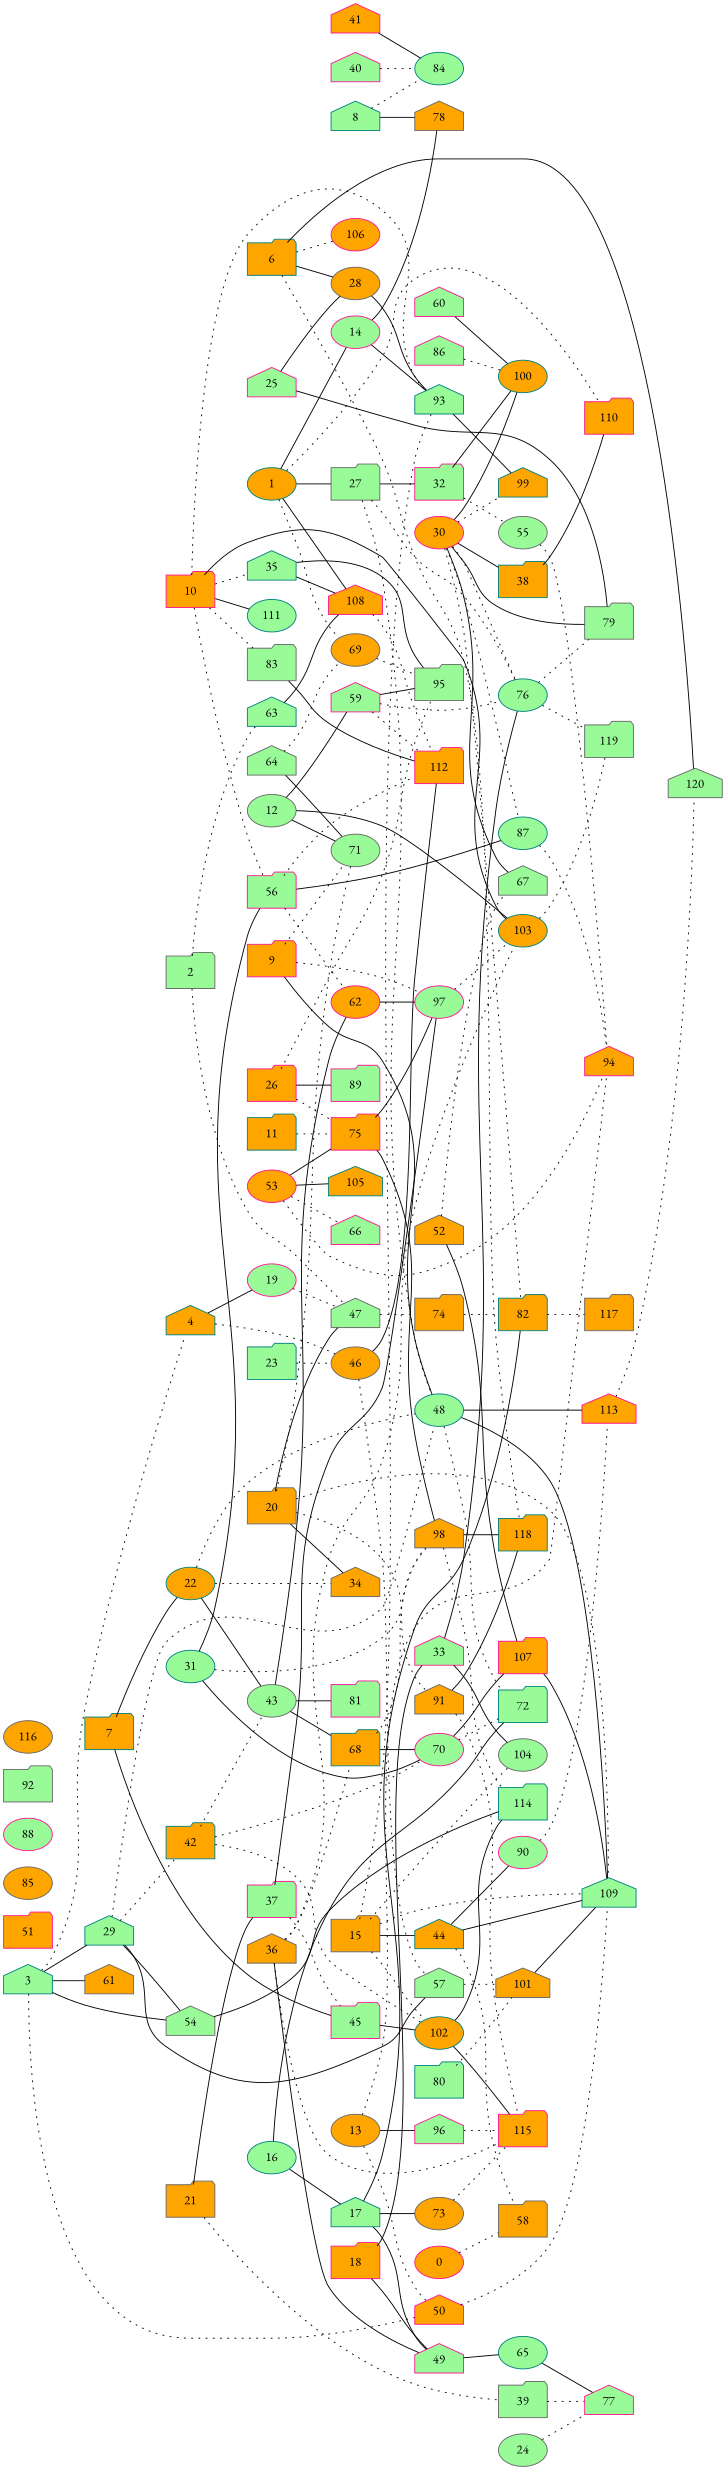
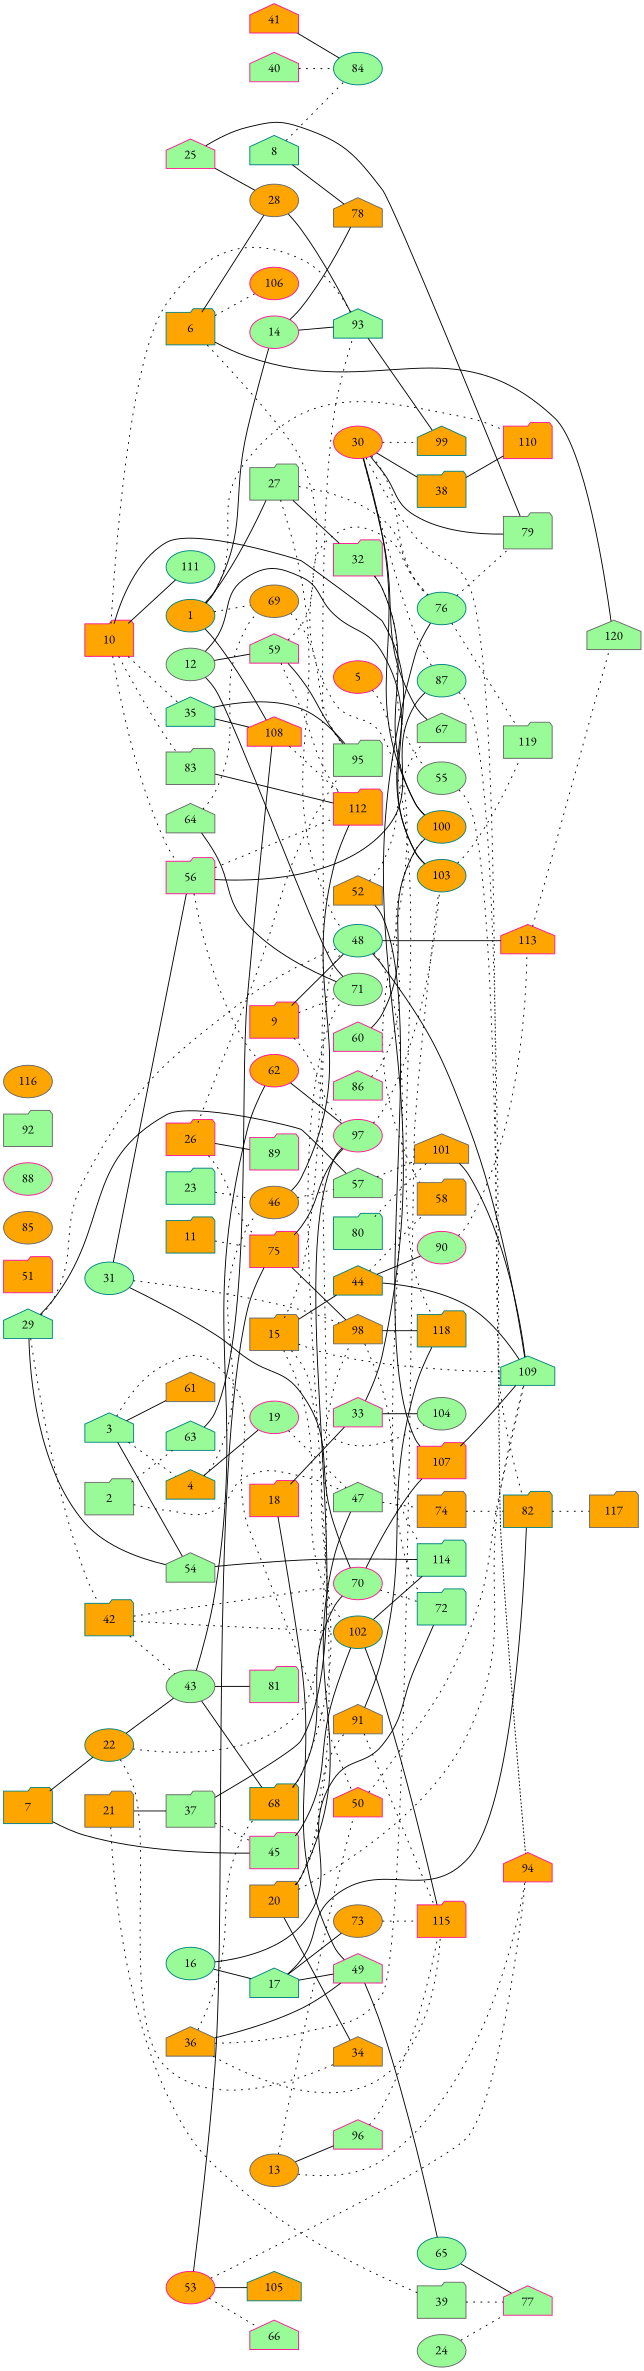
node "37": color deeppink -> gray40
edge "29" -- "3": removed
node "0": label "0" -> "5"
